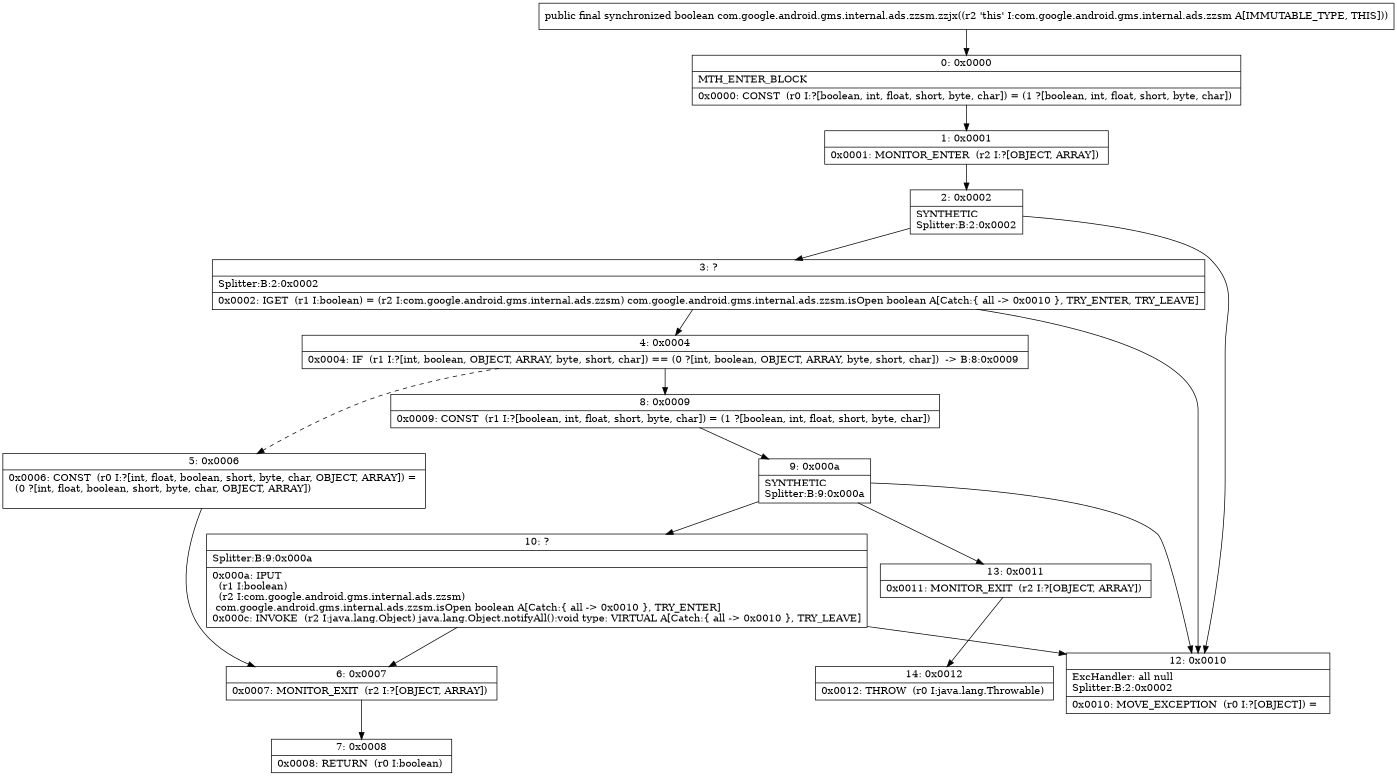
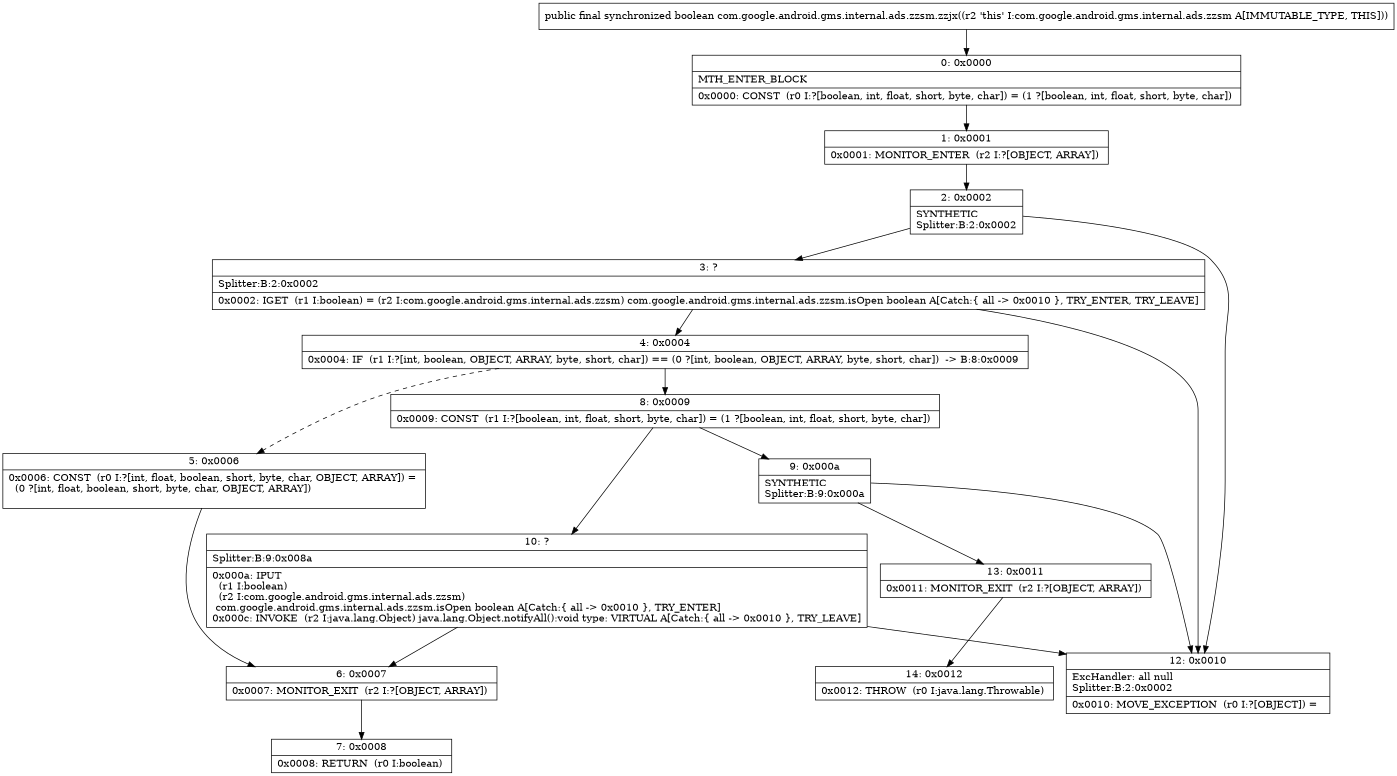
edge "9: 0x000a" -> "10: ?": now "8: 0x0009" -> "10: ?"
node "10: ?": text "Splitter:B:9:0x000a" -> "Splitter:B:9:0x008a"
